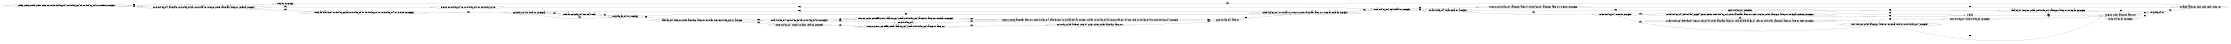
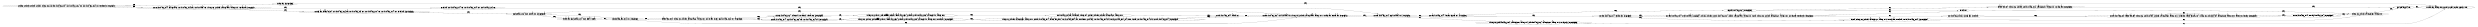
node "'xor edi, edi',": label "'xor edi, edi'," -> "'xor edi, mov',"
node "'mov dword [esp+0xc], ebp', 'mov ebp, ebx', 'xor edi, edi',": added
node "'mov ebp, dword [esp+0xc]', 'jmp 0x8055e30',": removed
node "'mov edi, dword [esp+0x10]',": removed
